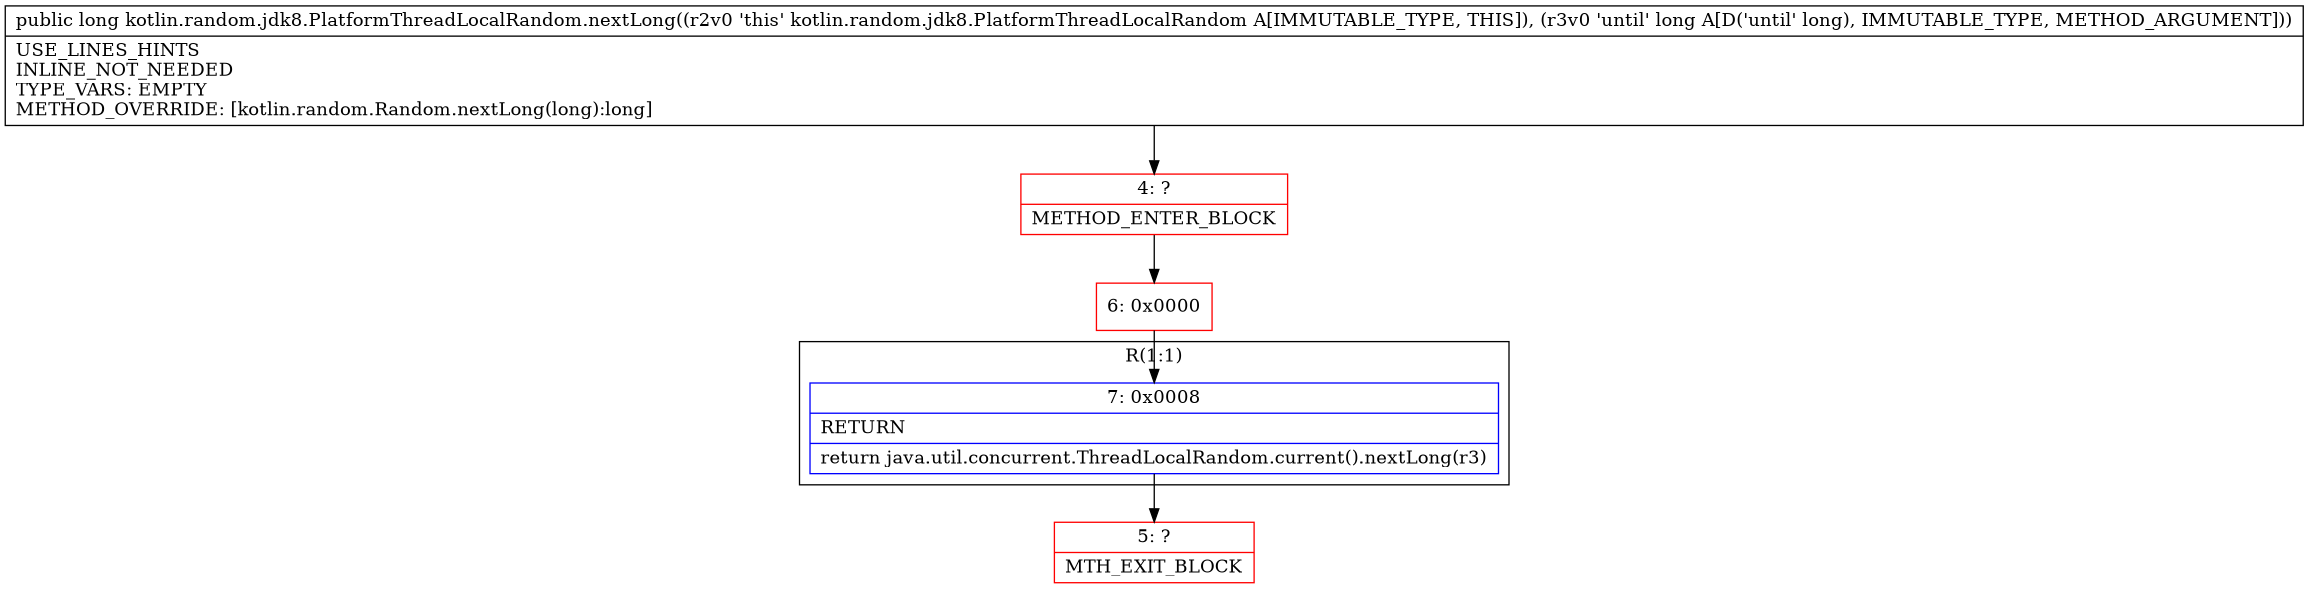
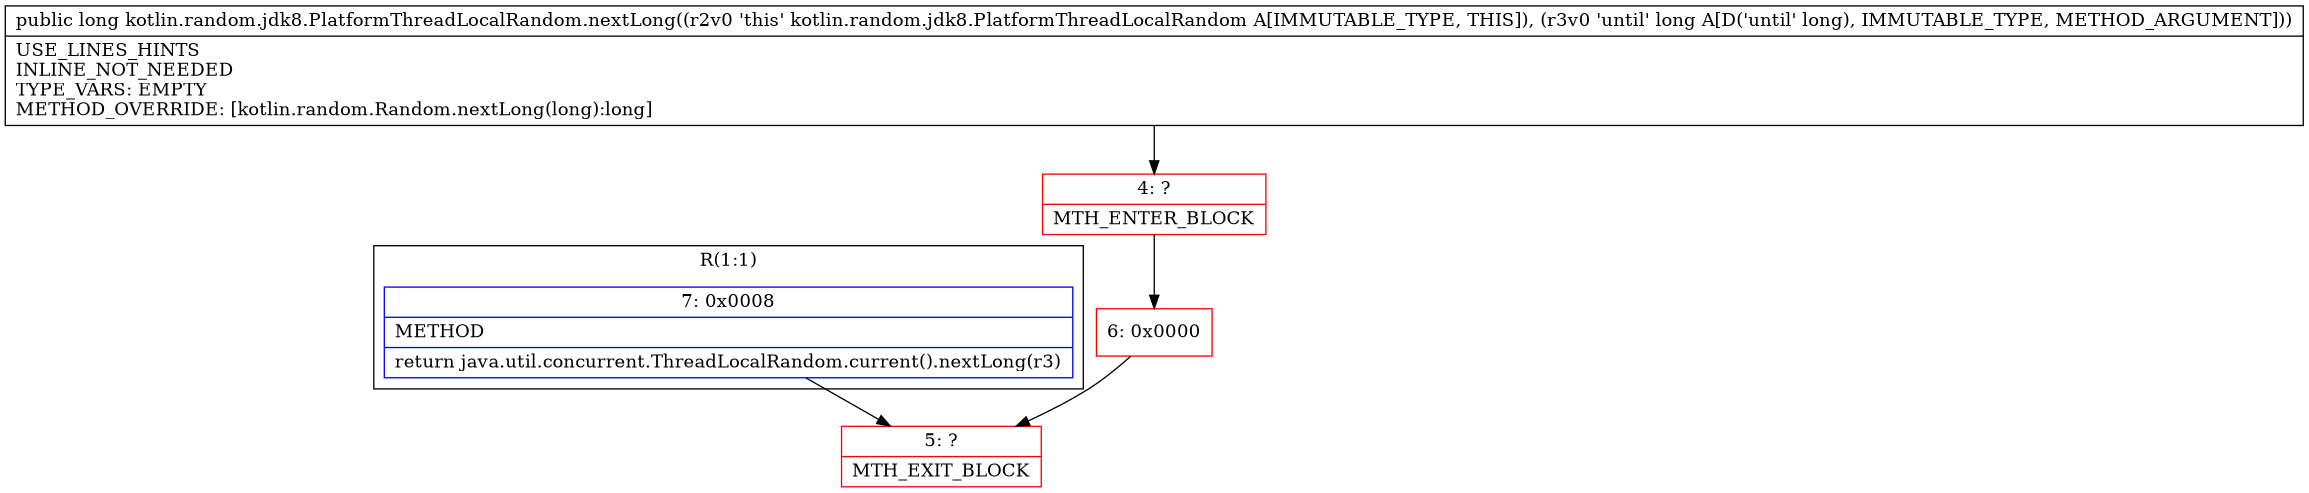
node "4: ?": text "METHOD_ENTER_BLOCK" -> "MTH_ENTER_BLOCK"
edge "6: 0x0000" -> "7: 0x0008": now "6: 0x0000" -> "5: ?"
node "7: 0x0008": text "RETURN" -> "METHOD"
